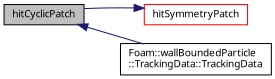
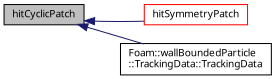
edge "hitCyclicPatch" -> "hitSymmetryPatch": reversed
